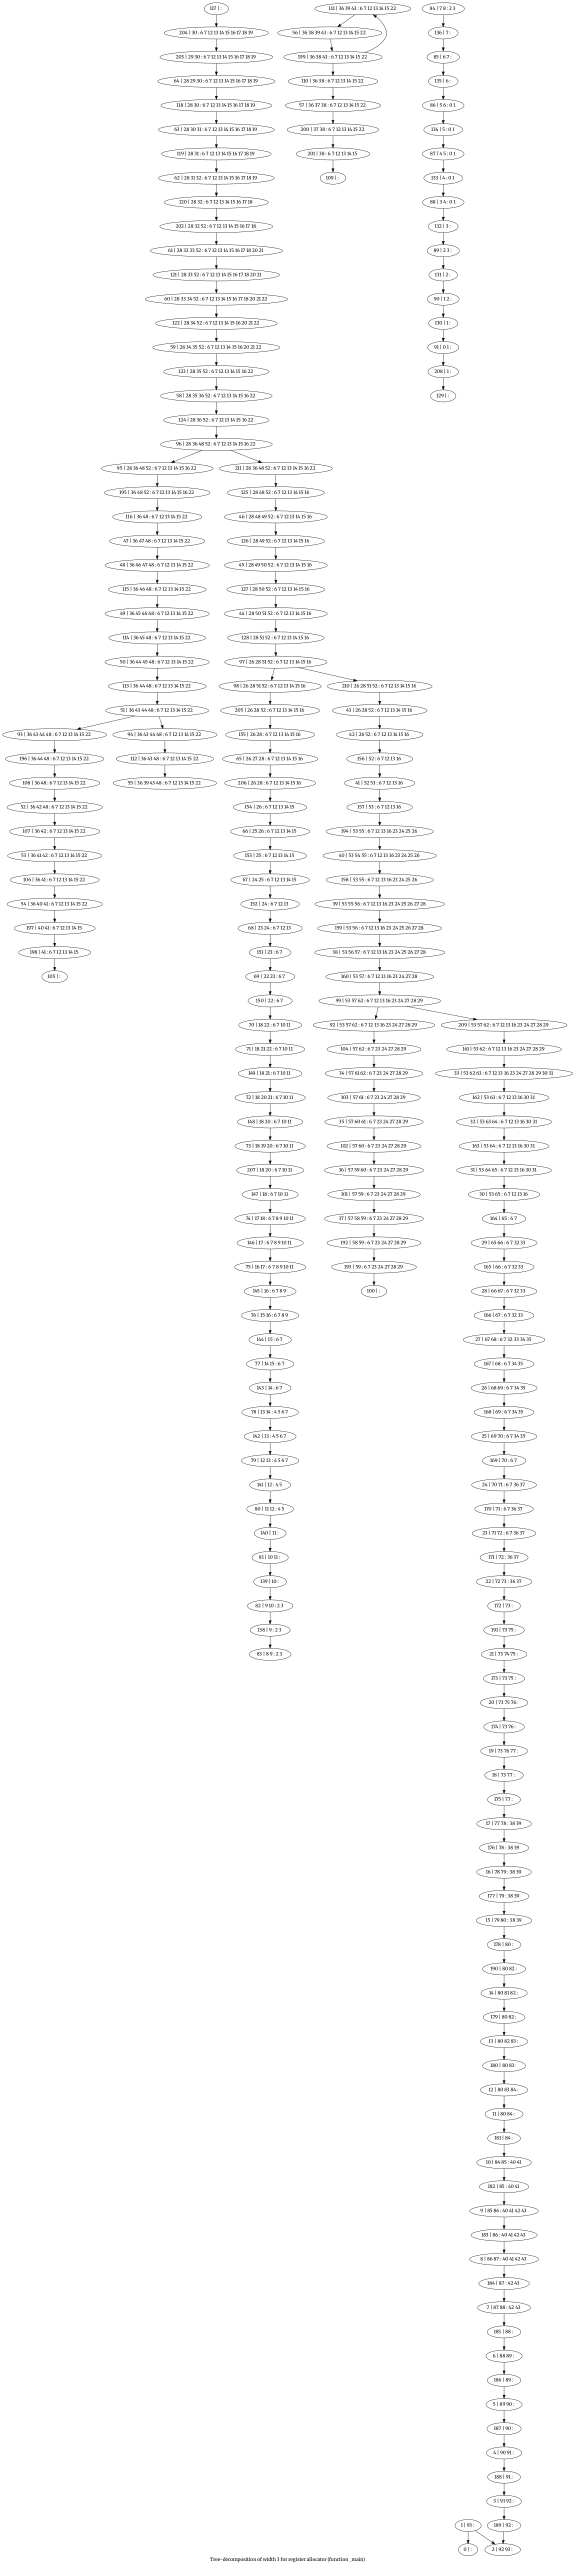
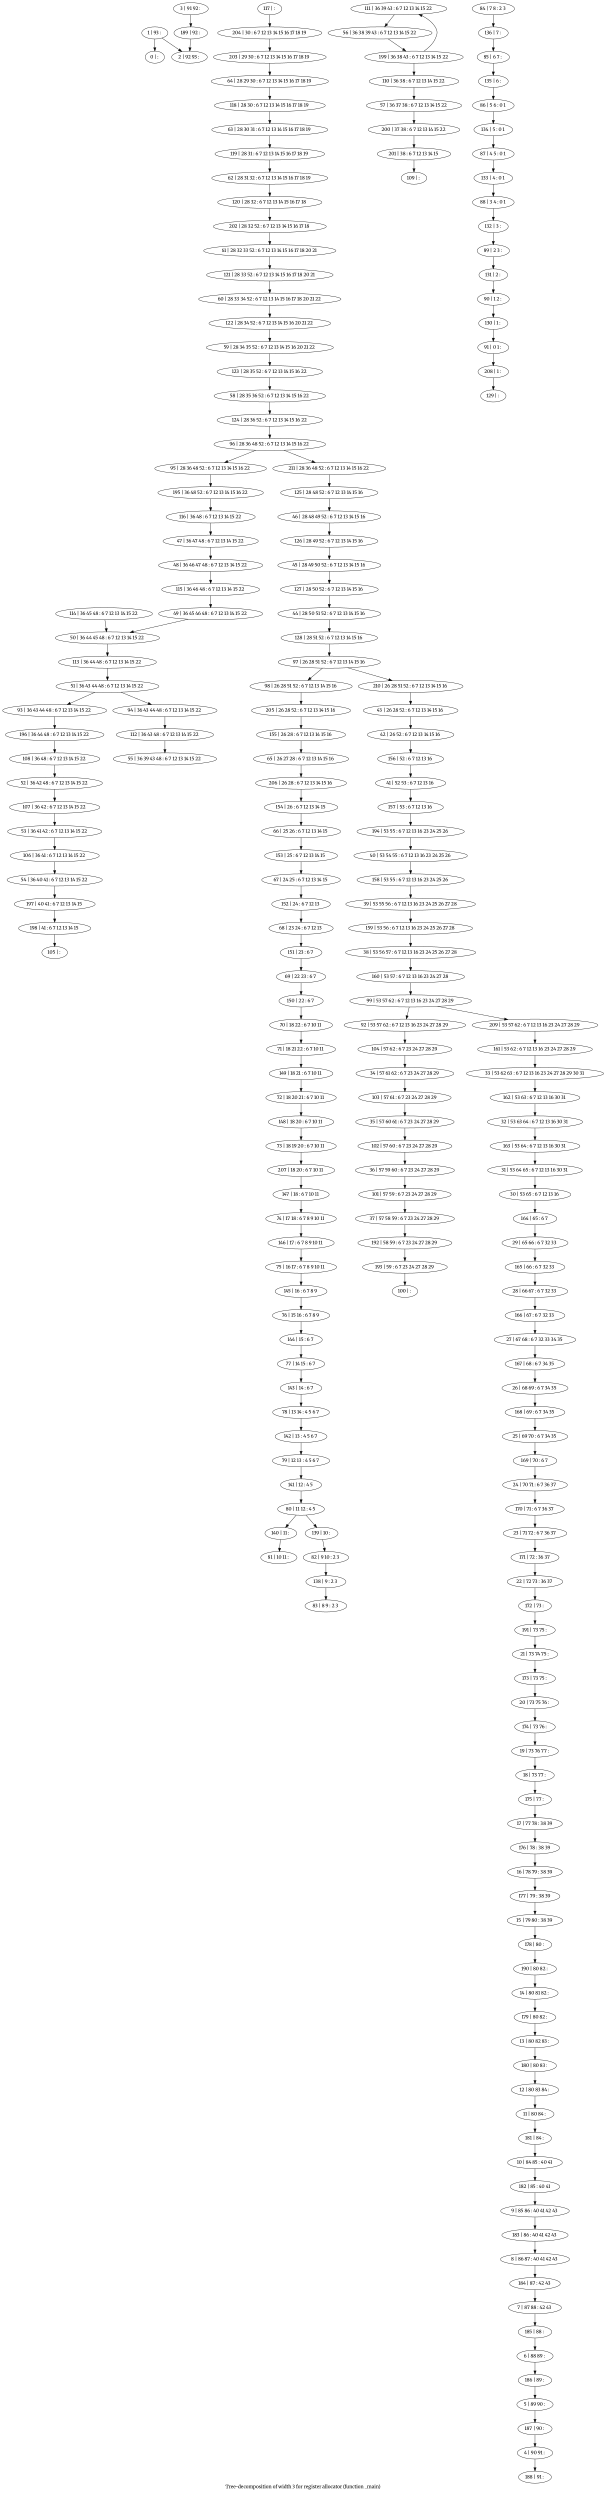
edge "49 | 36 45 46 48 : 6 7 12 13 14 15 22" -> "114 | 36 45 48 : 6 7 12 13 14 15 22": now "49 | 36 45 46 48 : 6 7 12 13 14 15 22" -> "50 | 36 44 45 48 : 6 7 12 13 14 15 22"
edge "81 | 10 11 :" -> "139 | 10 :": now "80 | 11 12 : 4 5" -> "139 | 10 :"
edge "188 | 91 :" -> "3 | 91 92 :": removed
